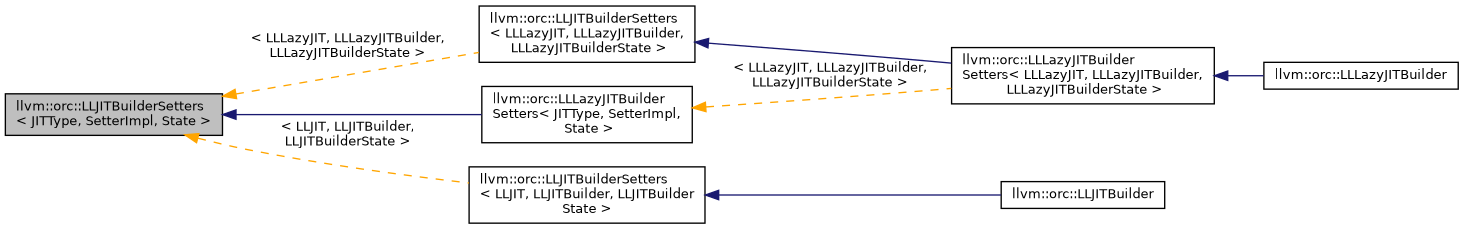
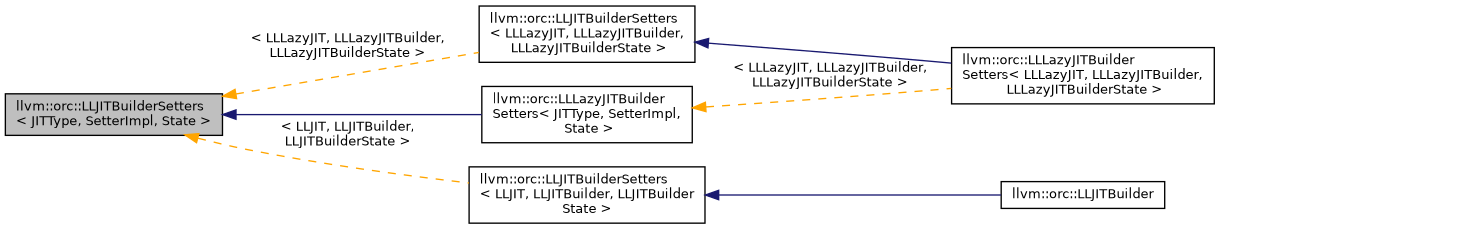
node "llvm::orc::LLLazyJITBuilder": removed
